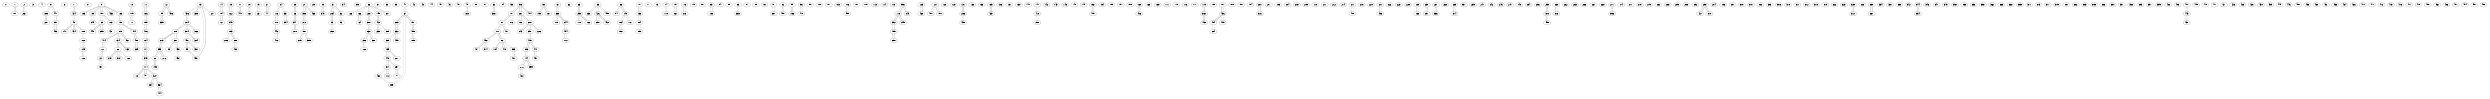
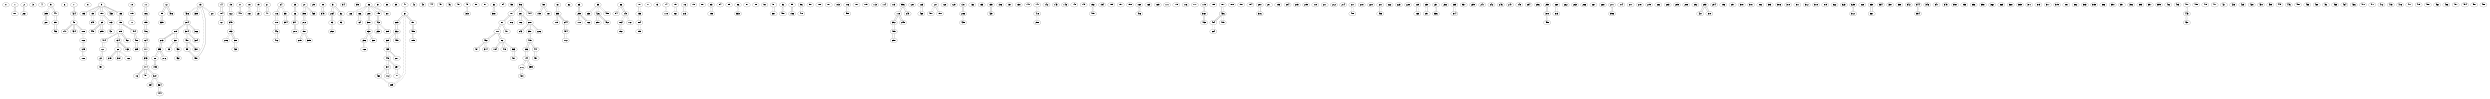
node "120": added
